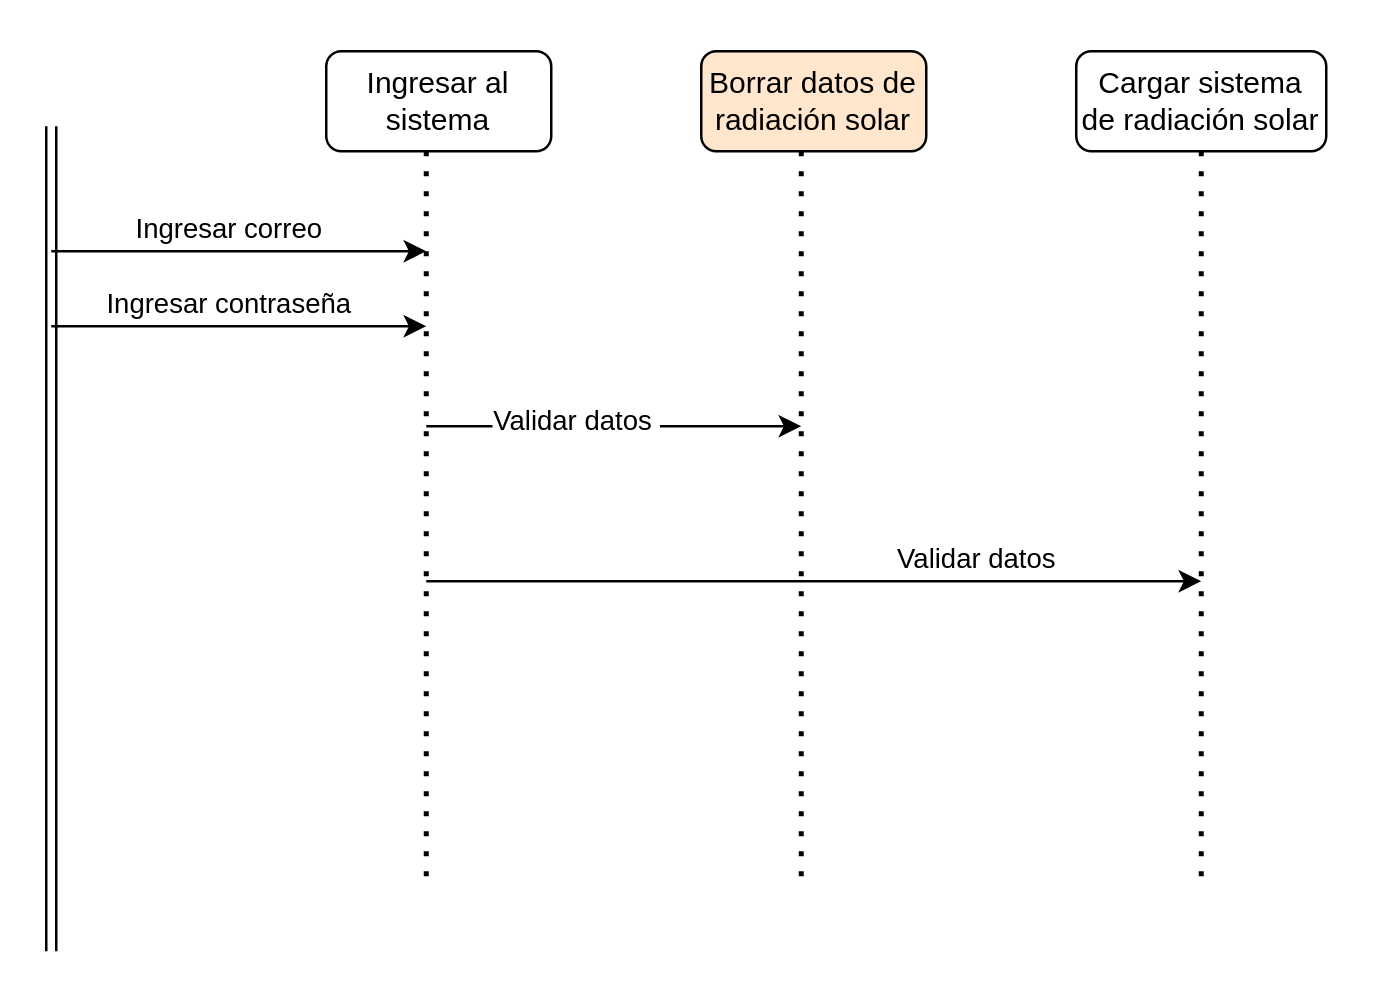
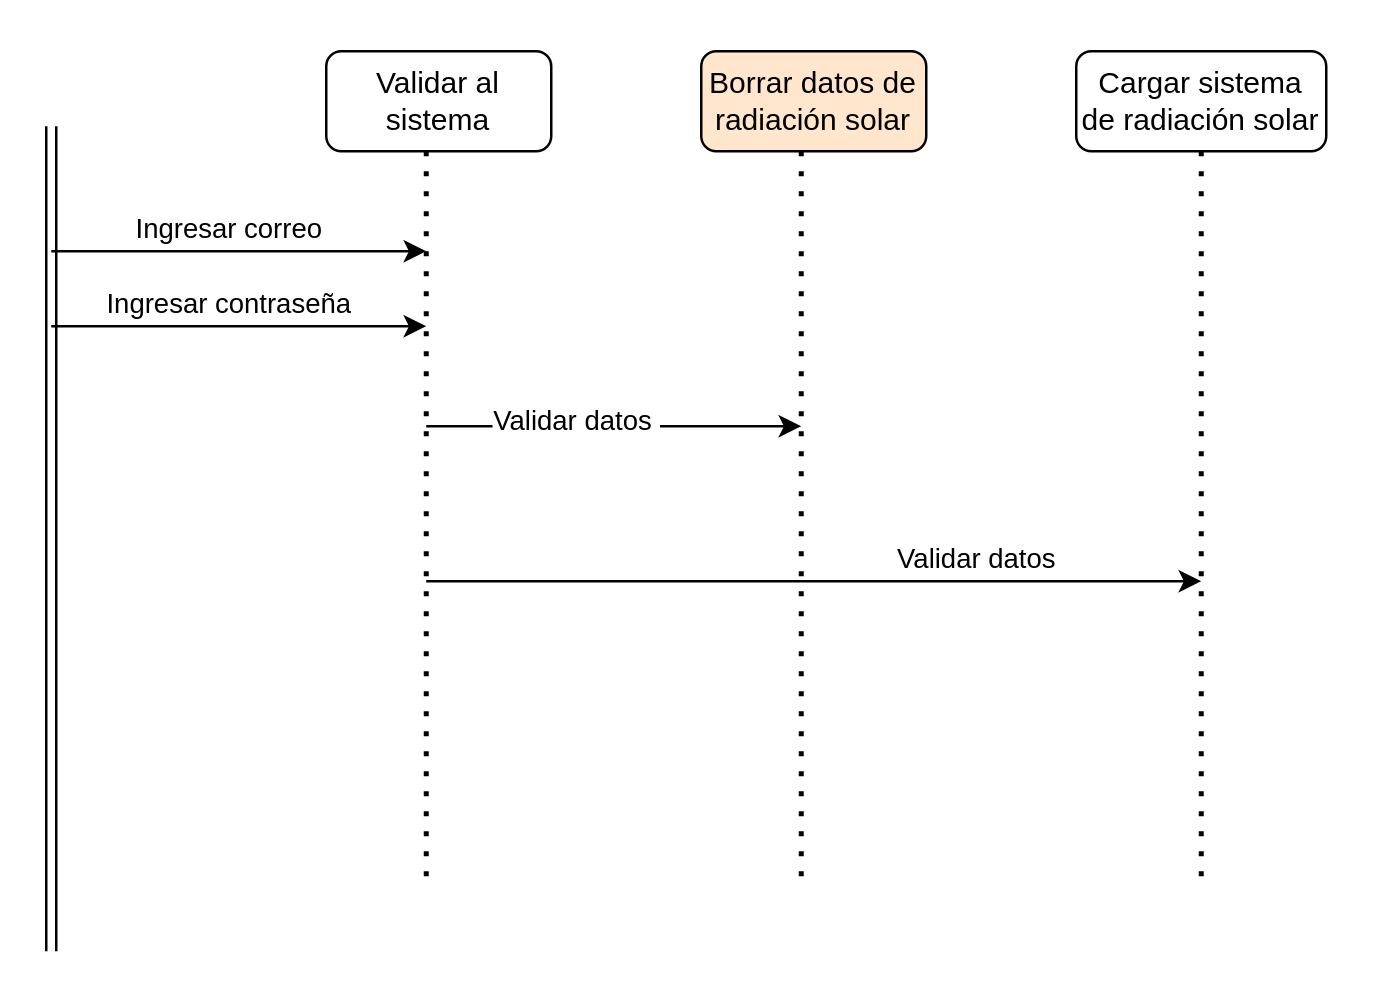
node "Ingresar al sistema": label "Ingresar al sistema" -> "Validar al sistema"
